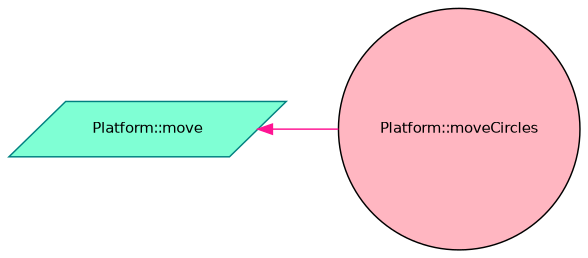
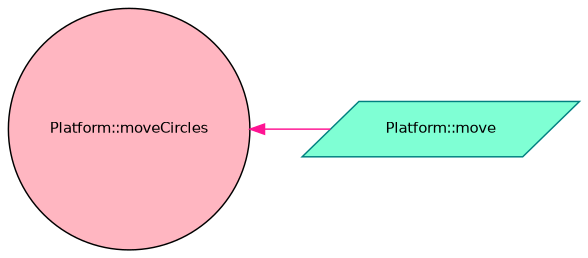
edge "Platform::moveCircles" -> "Platform::move": reversed
